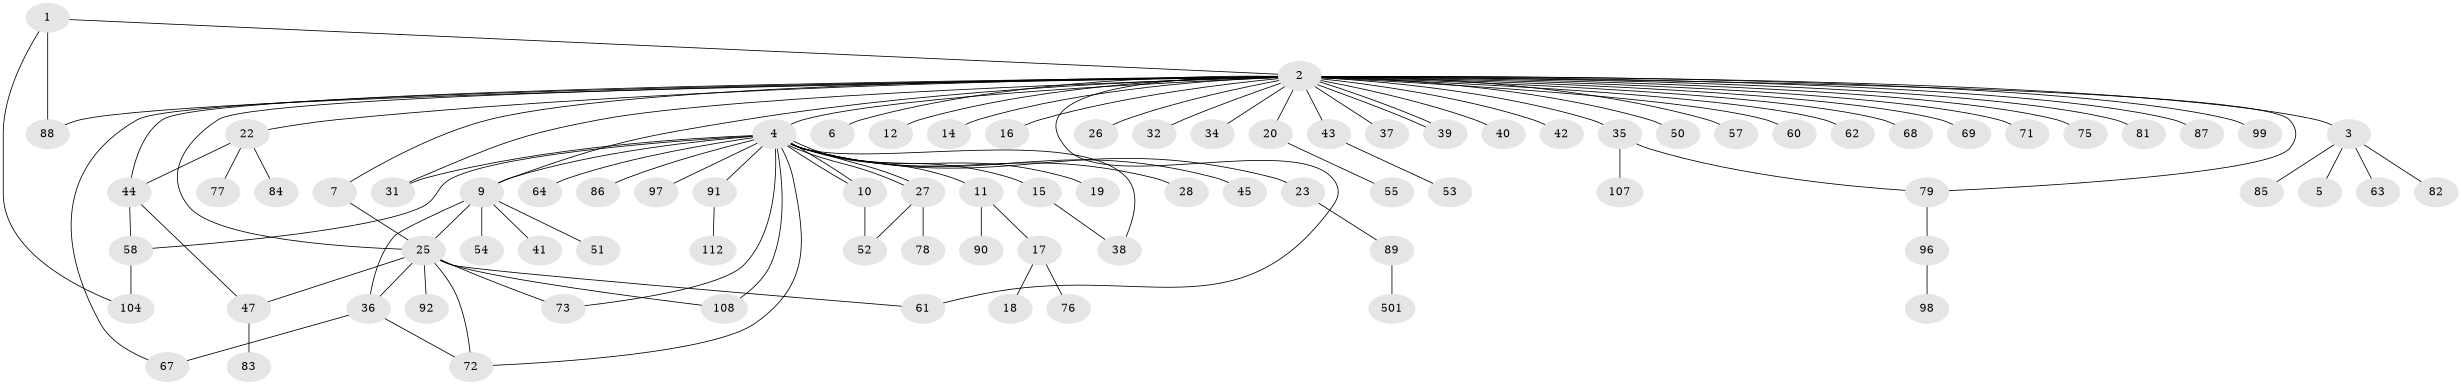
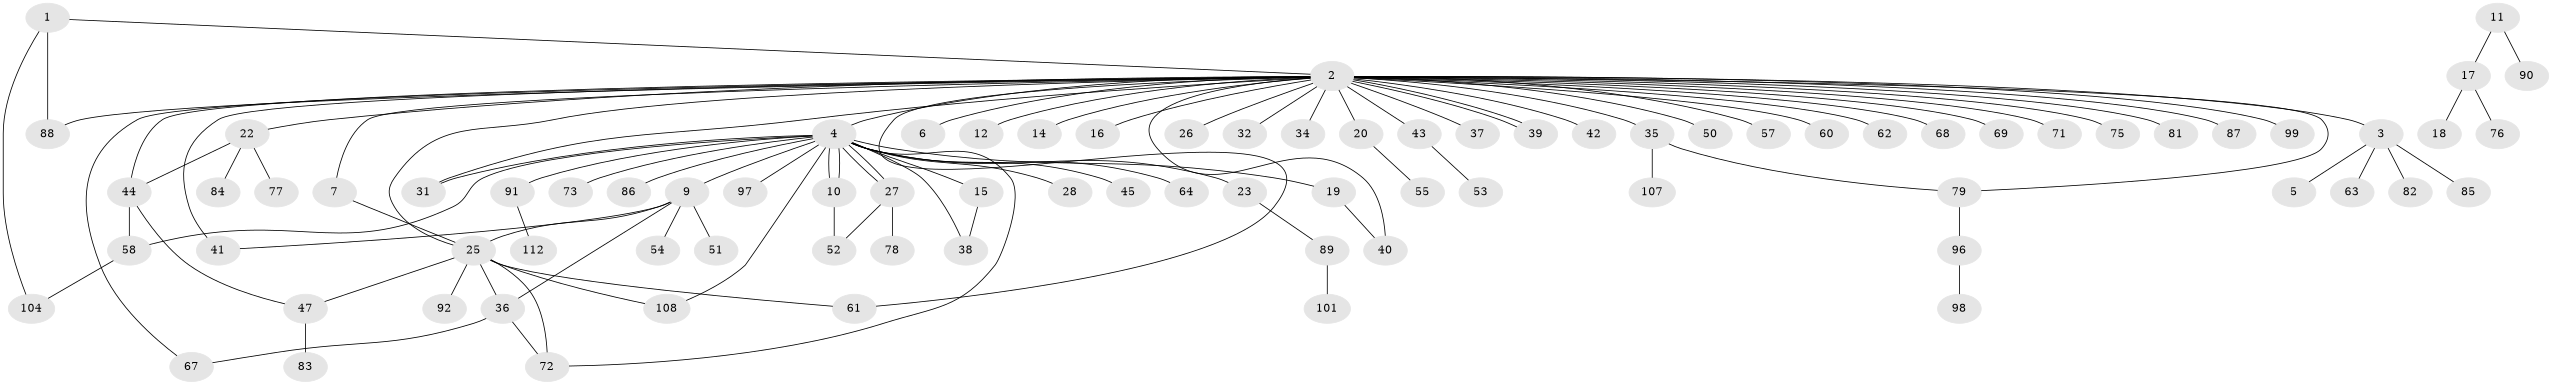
edge "2" -- "9": now "2" -- "41"
edge "4" -- "11": removed
edge "19" -- "40": added
edge "25" -- "73": removed
node "501": label "501" -> "101"
